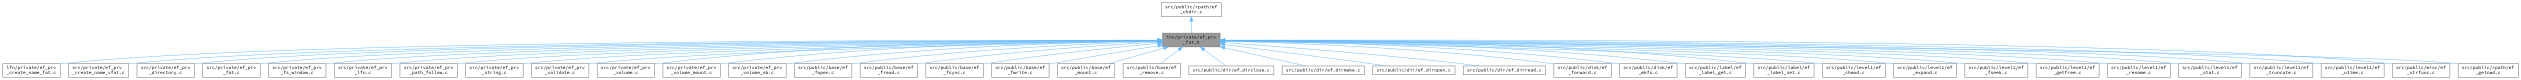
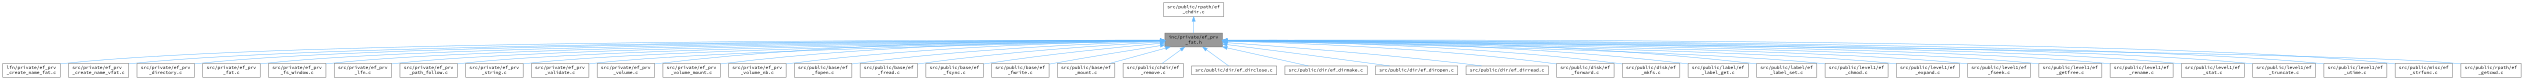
node "src/public/base/ef _remove.c": label "src/public/base/ef _remove.c" -> "src/public/chdir/ef _remove.c"
